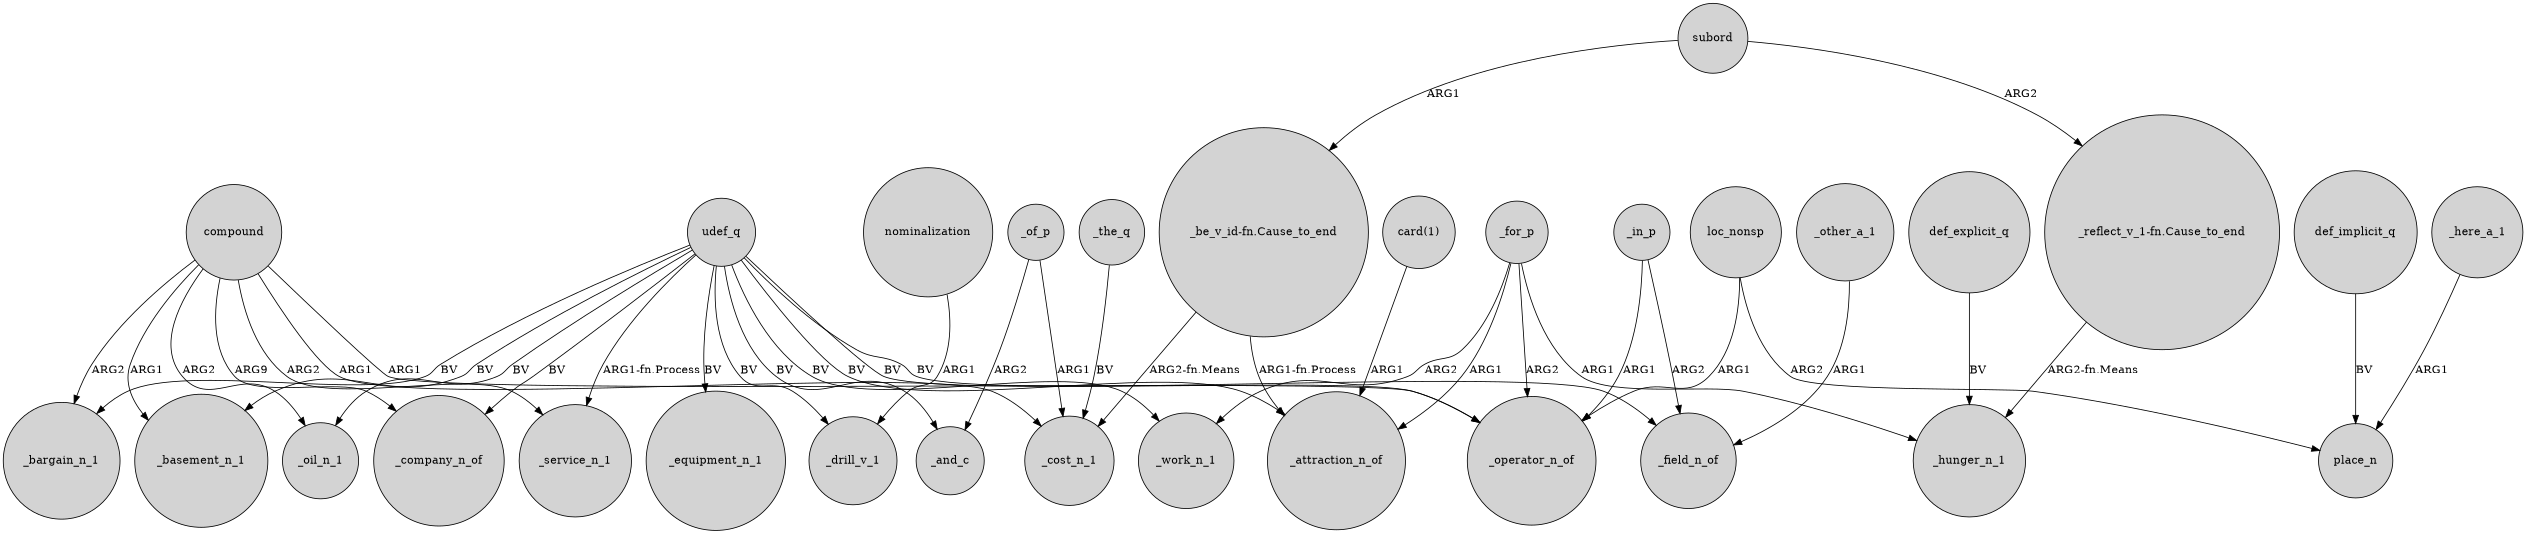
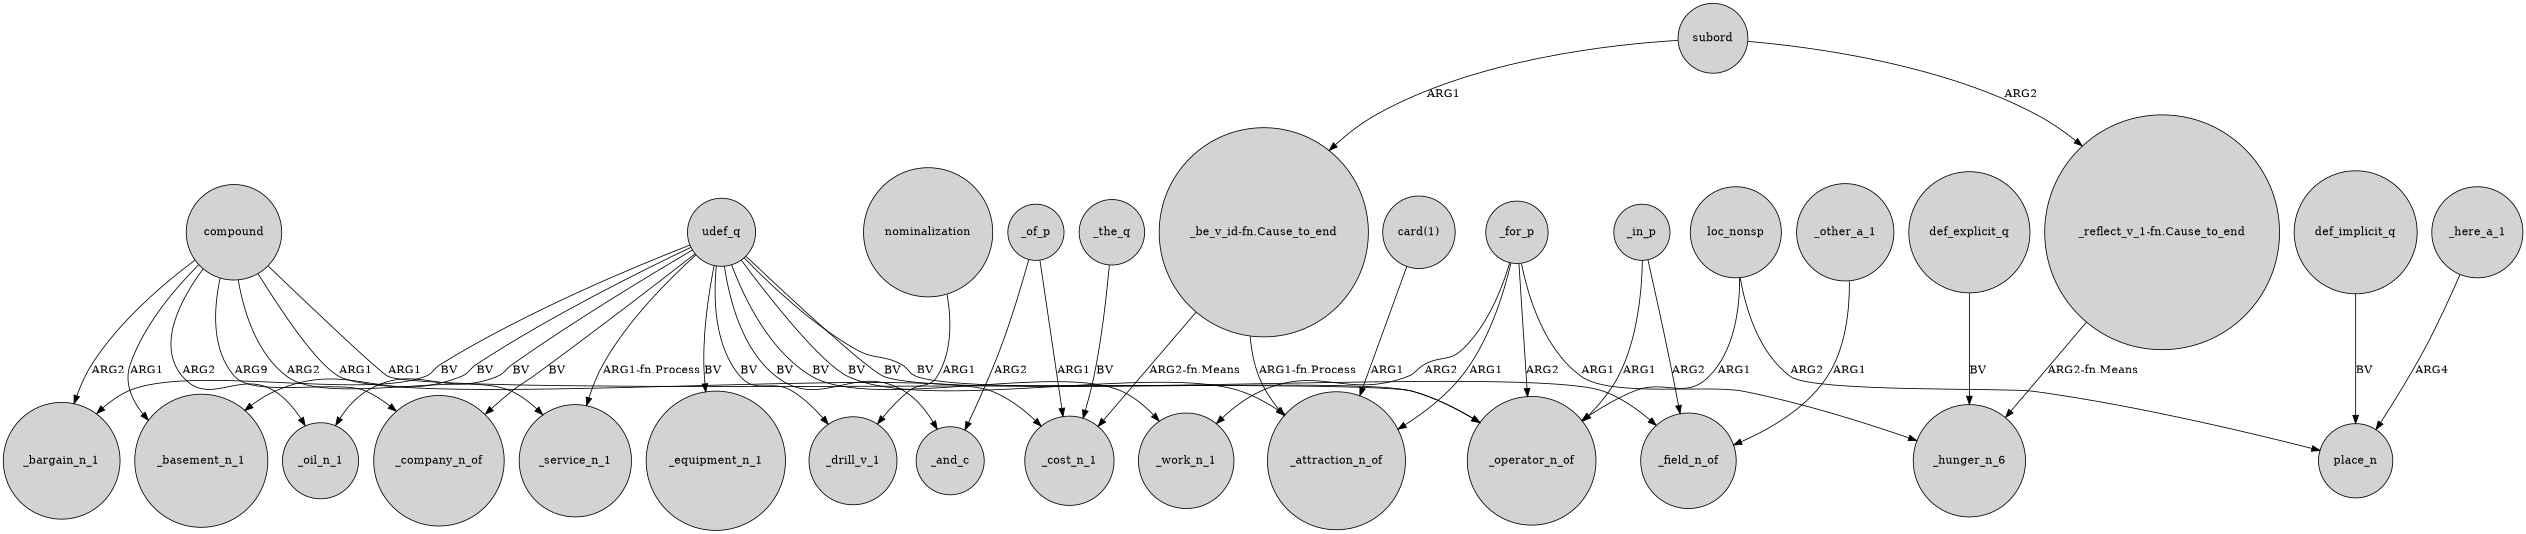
edge "_here_a_1" -> "place_n": label "ARG1" -> "ARG4"
node "_hunger_n_1": label "_hunger_n_1" -> "_hunger_n_6"
